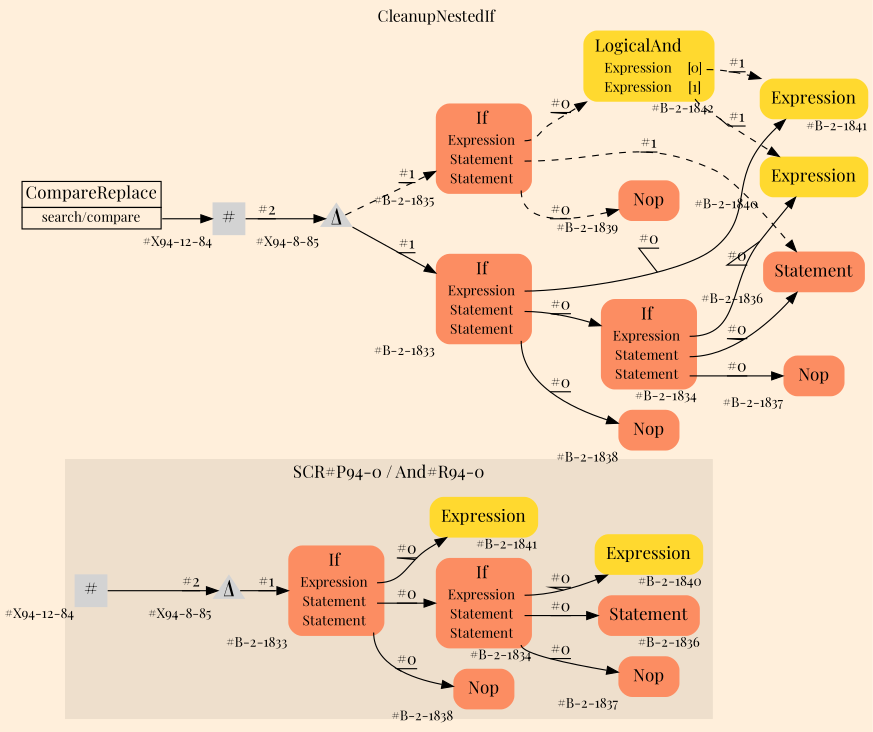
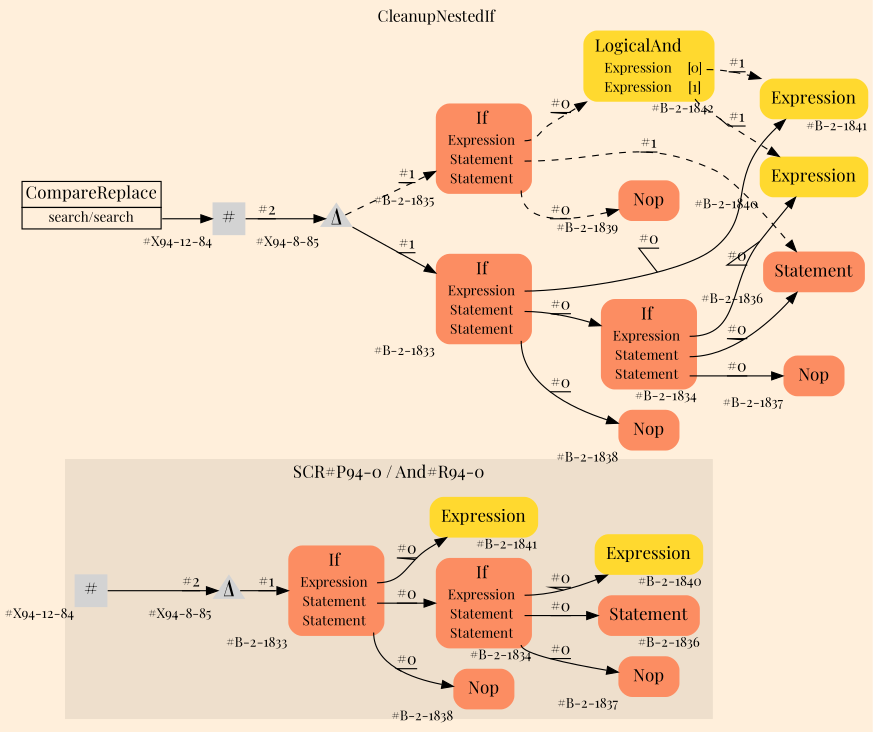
node "CompareReplace": text "search/compare" -> "search/search"
